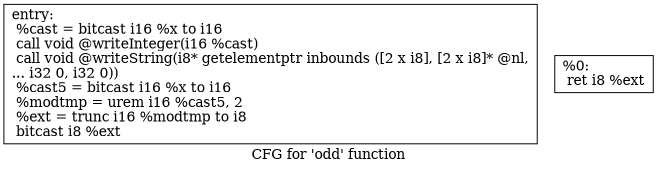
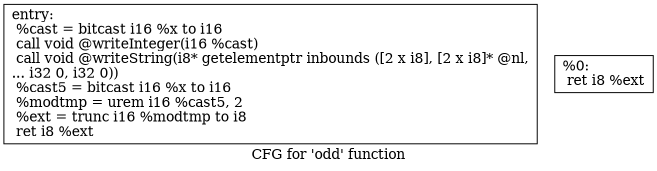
node "entry:": text "bitcast i8 %ext" -> "ret i8 %ext"
